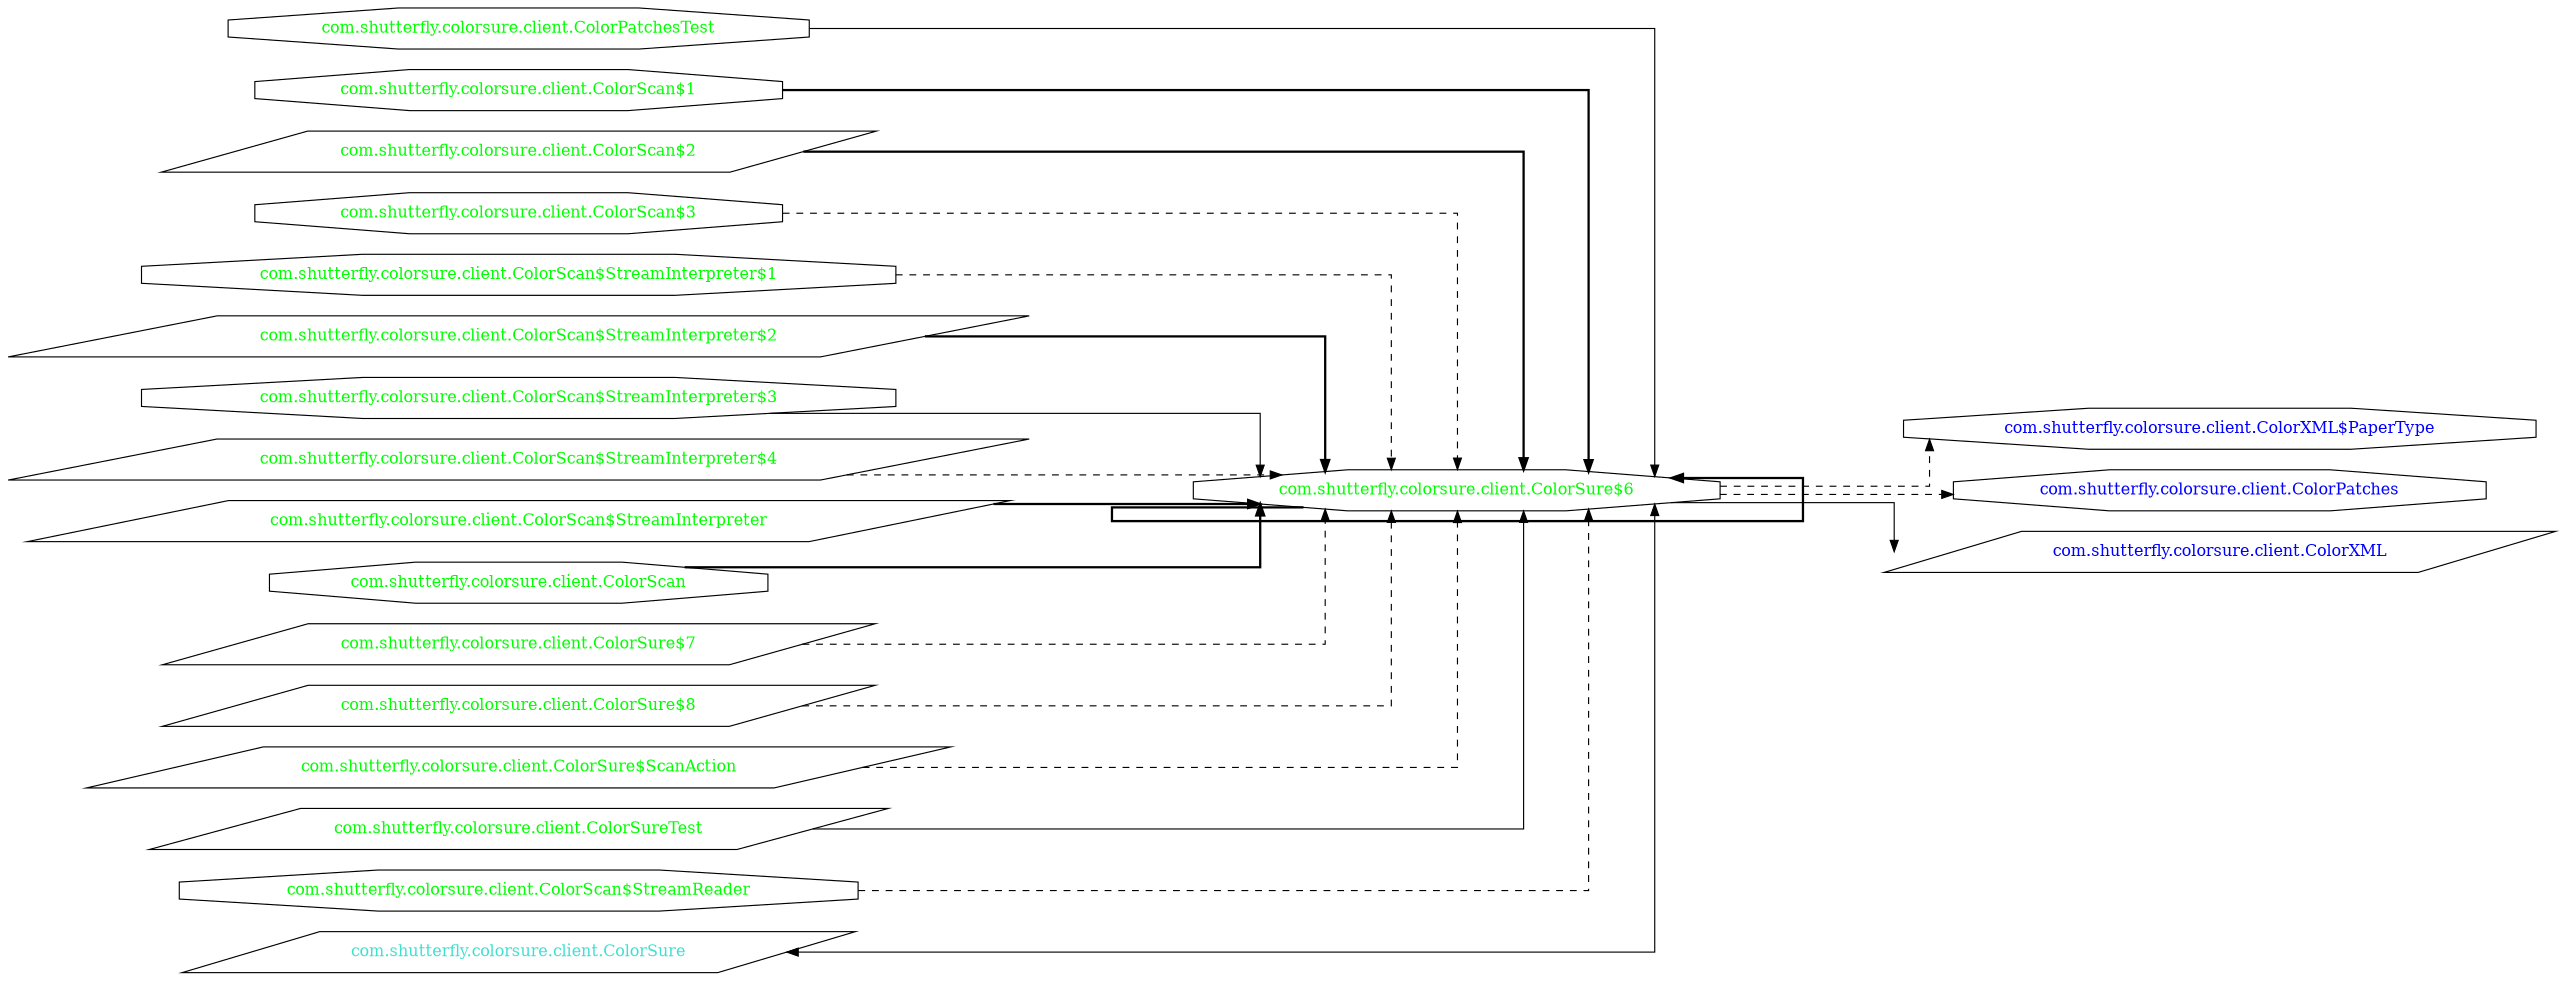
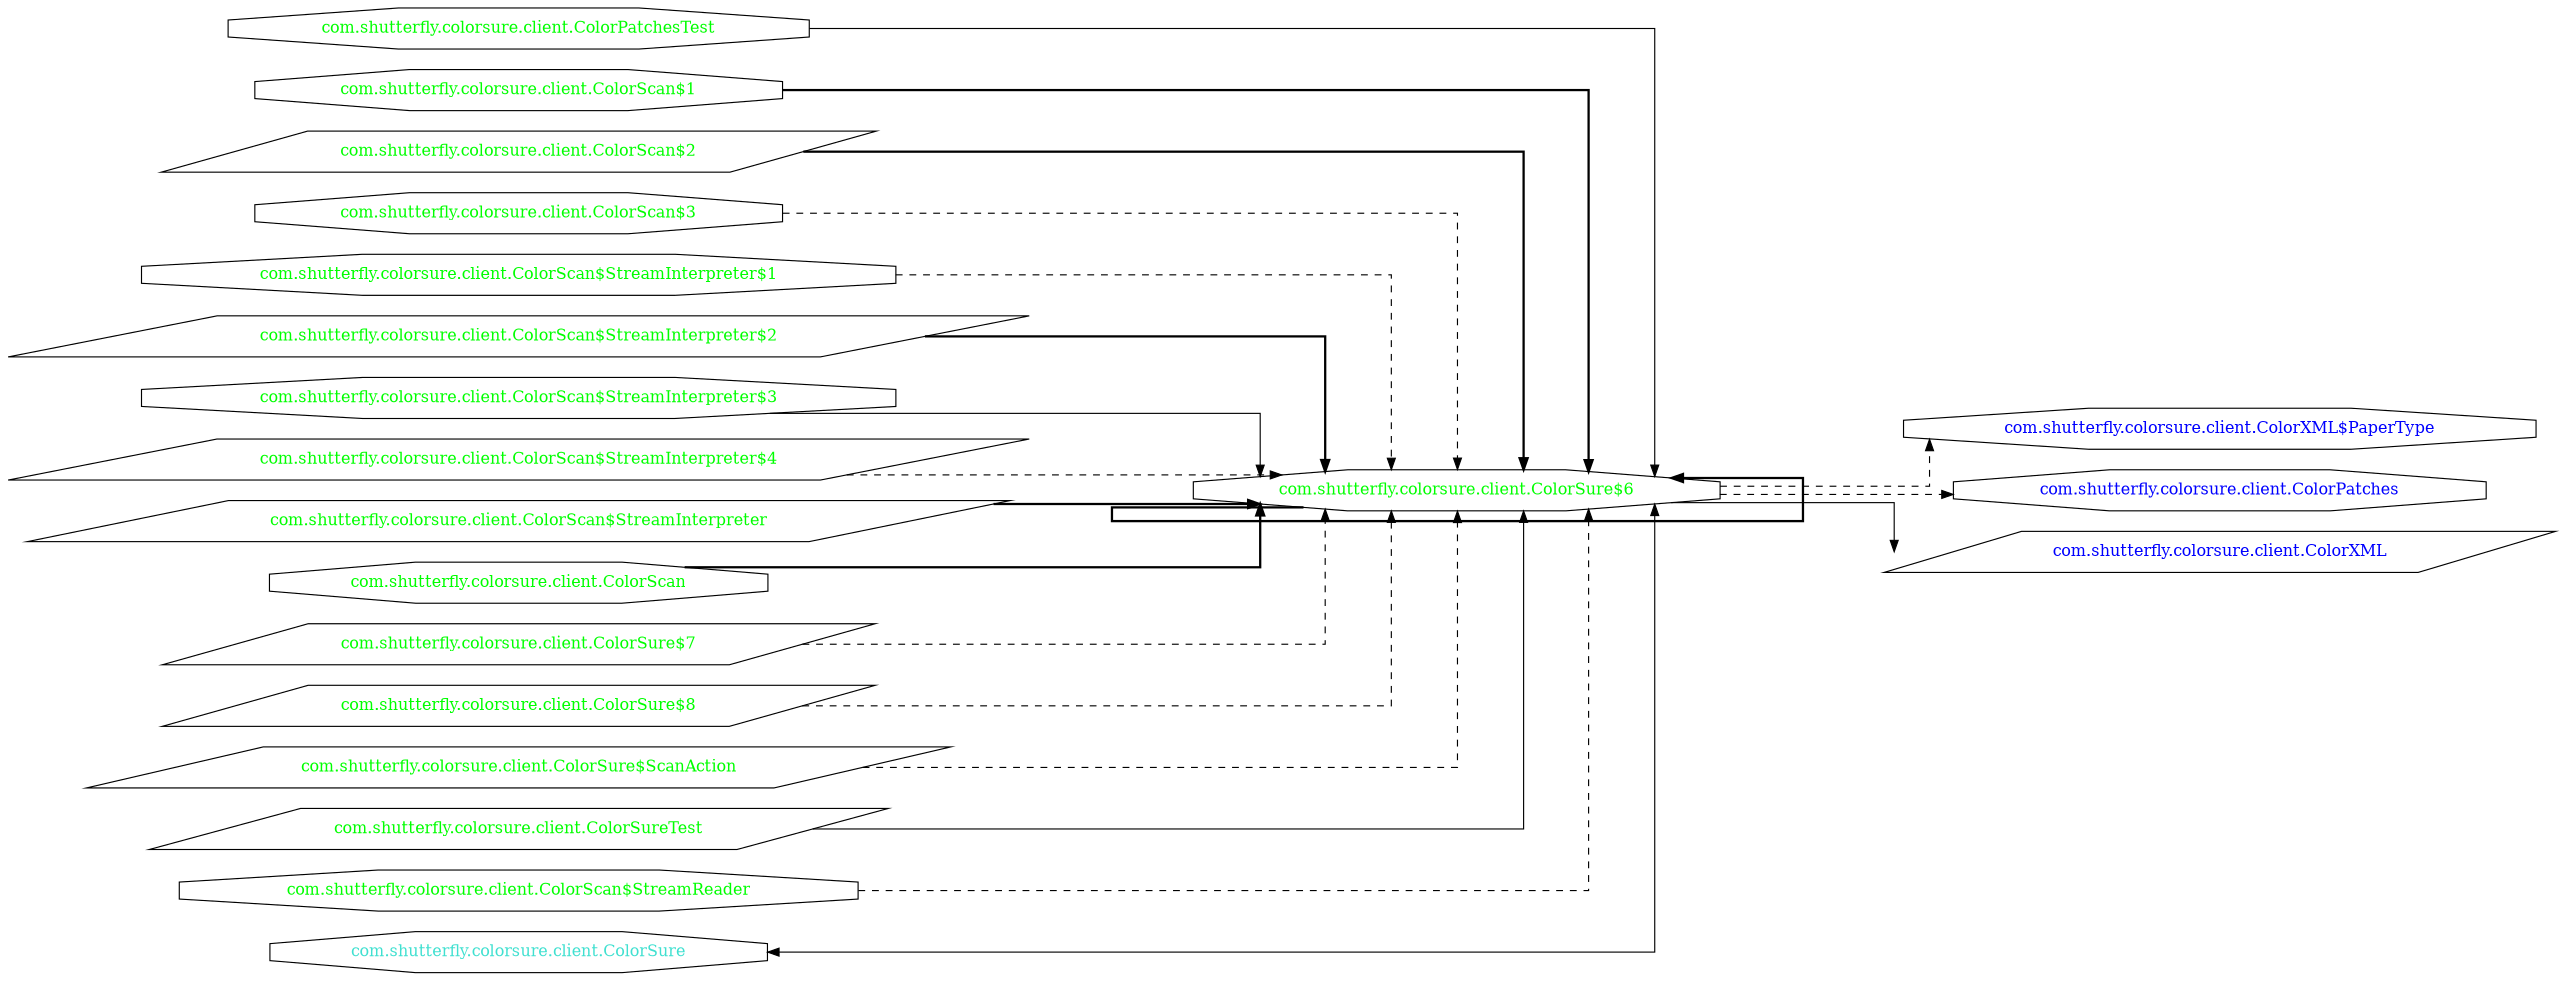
node "com.shutterfly.colorsure.client.ColorSure": shape parallelogram -> octagon
